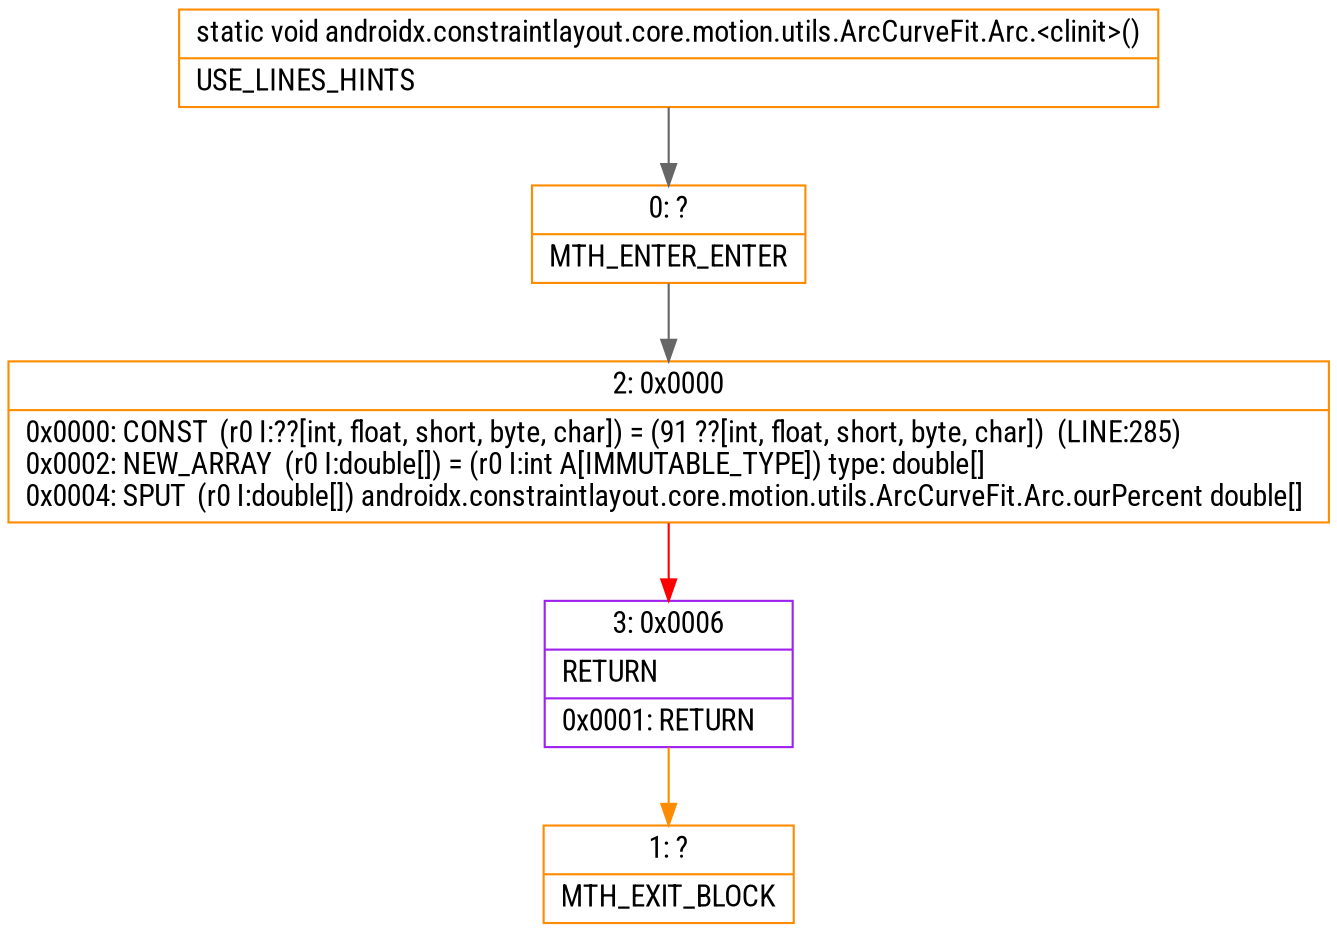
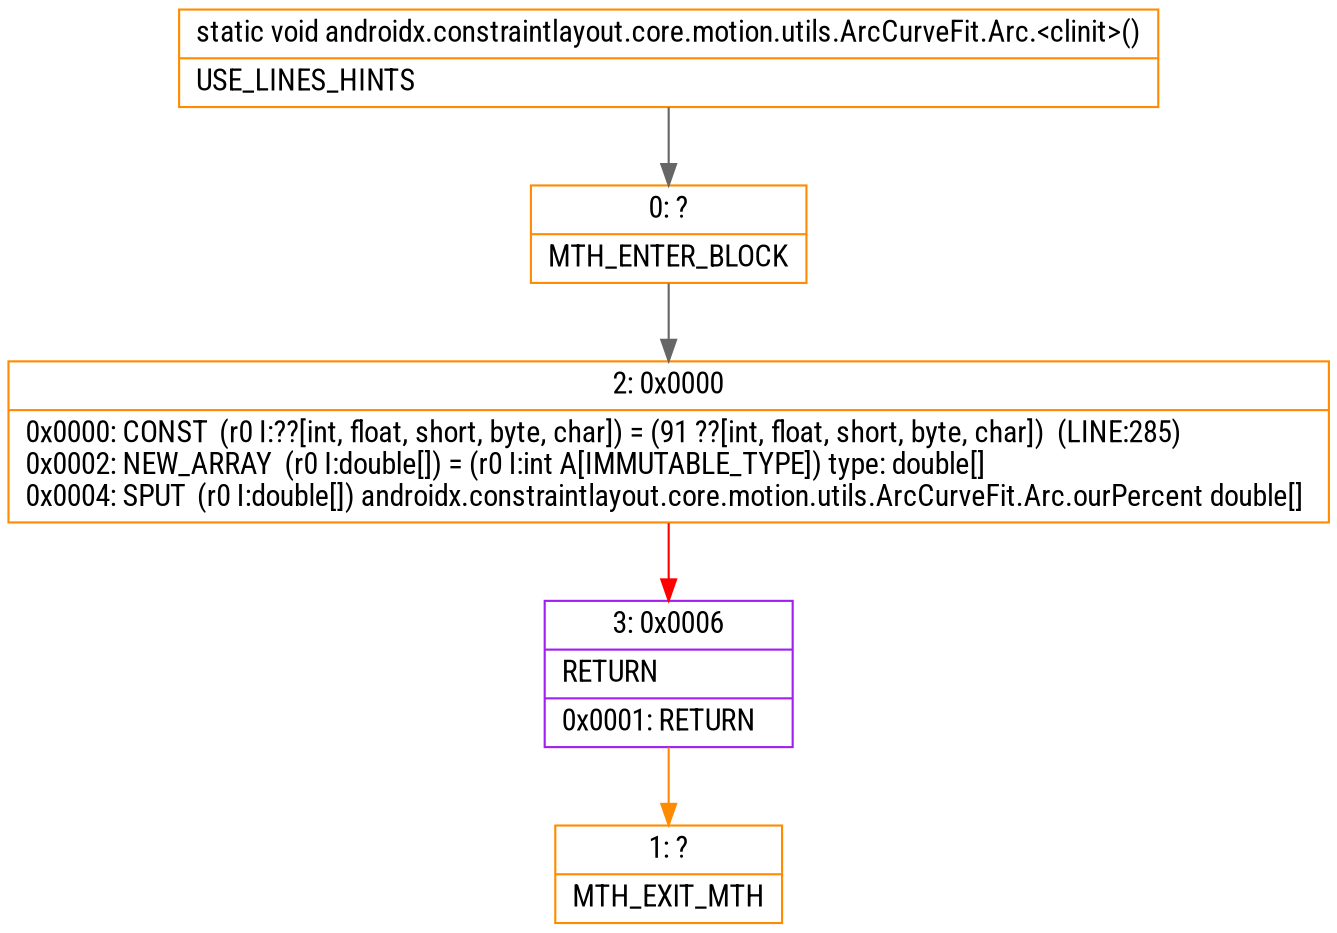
node "0: ?": text "MTH_ENTER_ENTER" -> "MTH_ENTER_BLOCK"
node "1: ?": text "MTH_EXIT_BLOCK" -> "MTH_EXIT_MTH"
